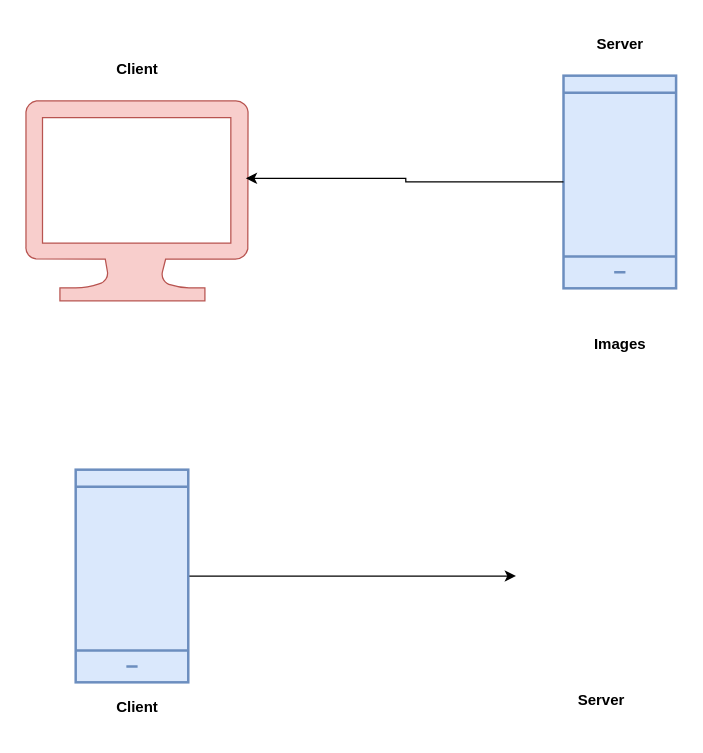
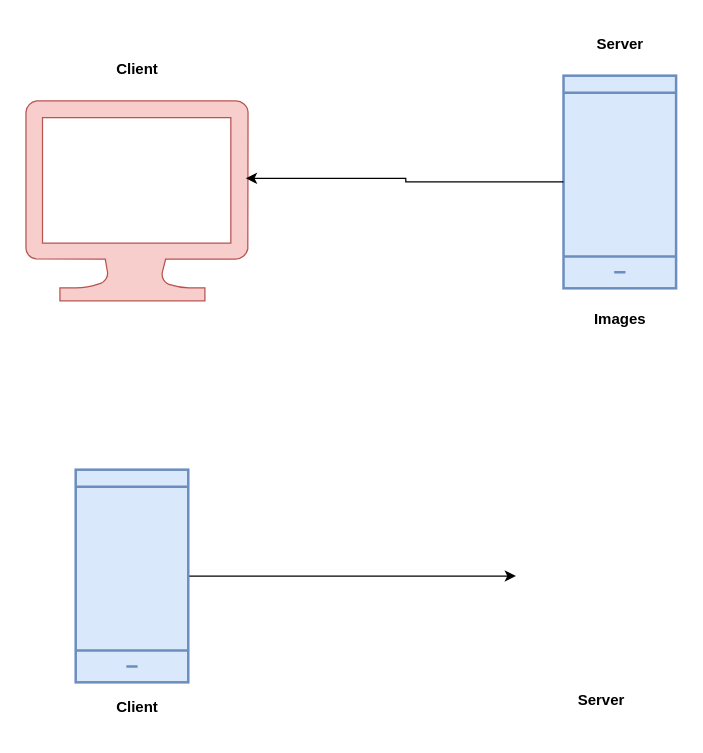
node "Images": moved (619, 344) -> (619, 319)
